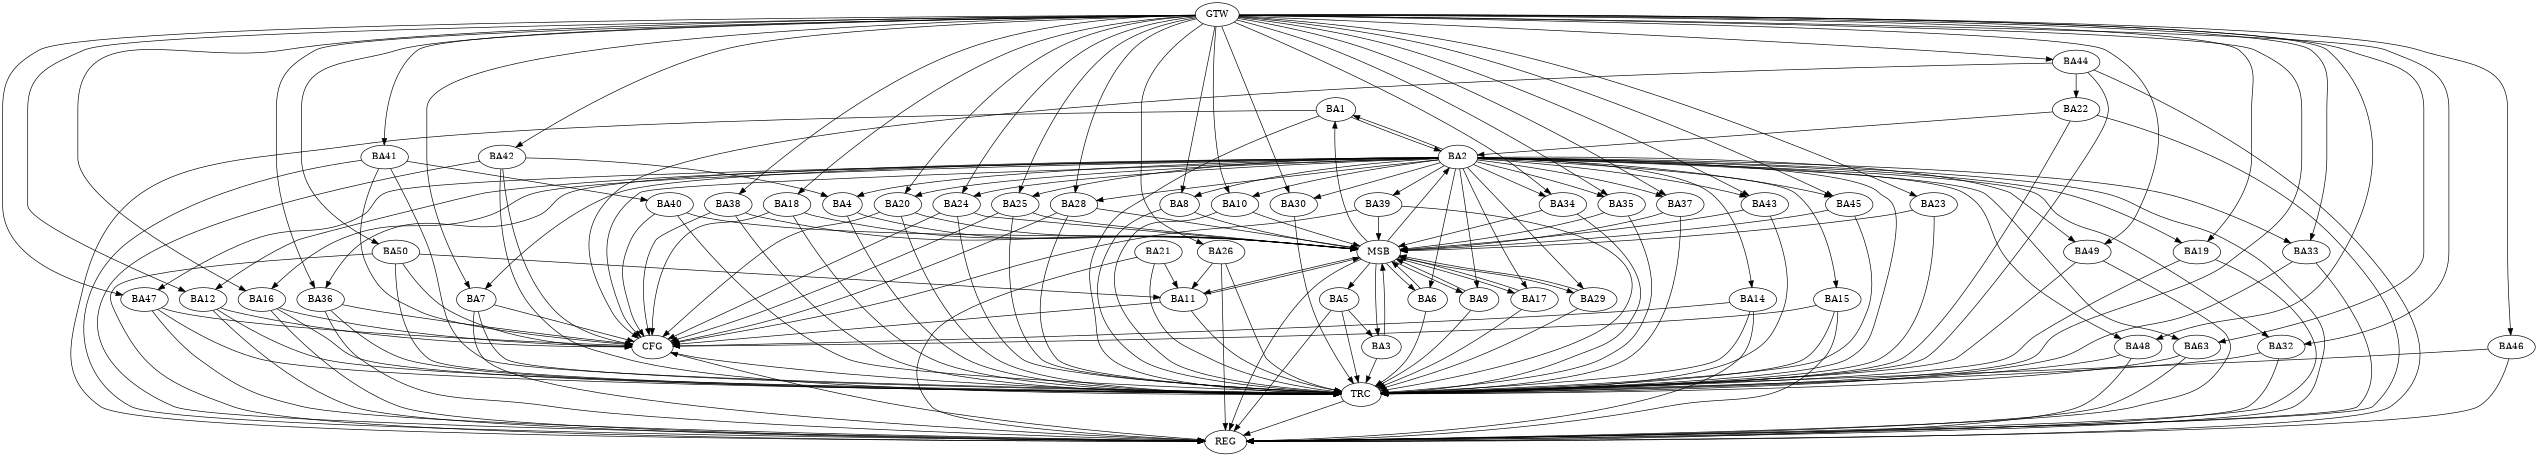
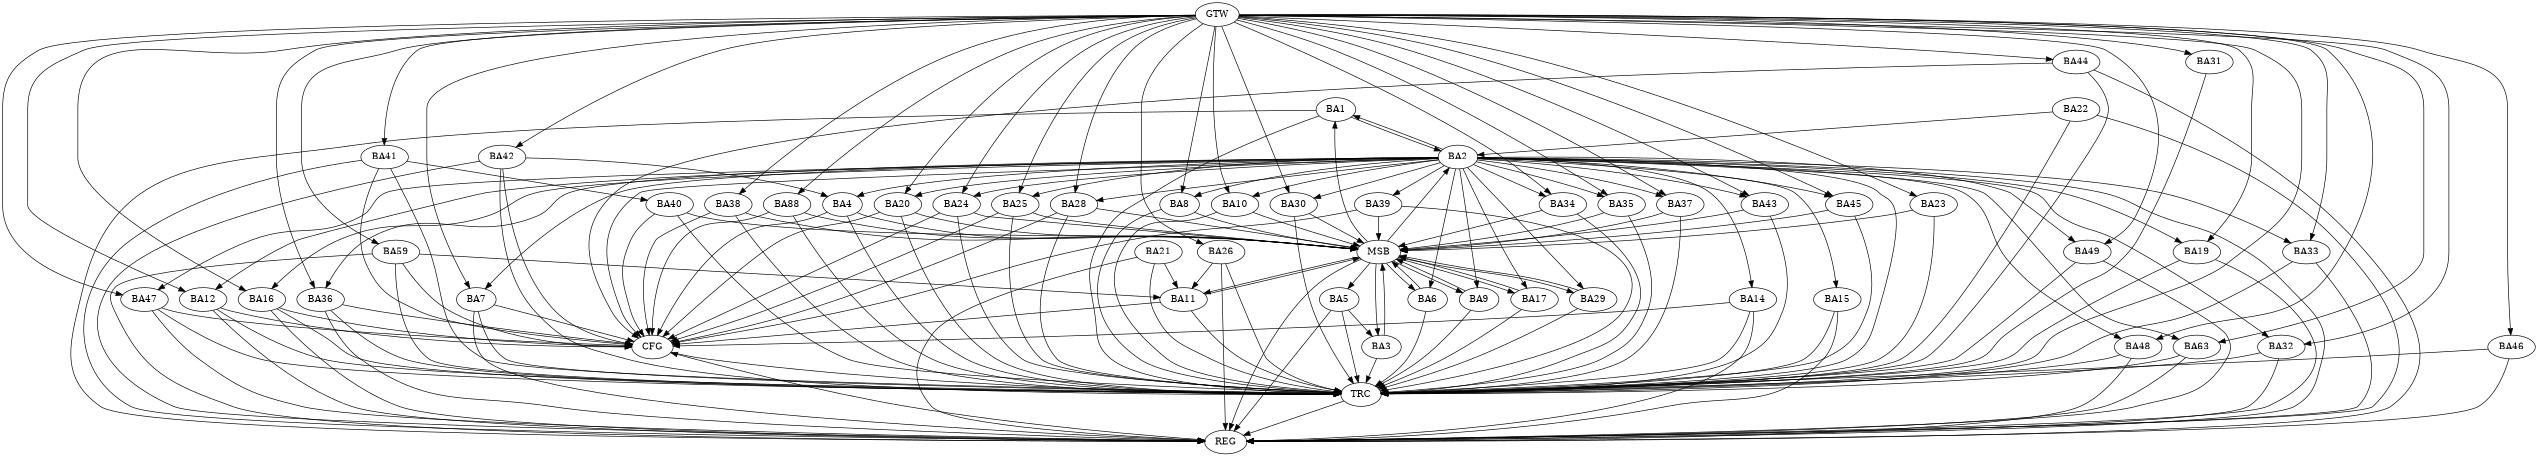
node "BA31": added
edge "BA44" -> "BA22": removed
node "BA18": label "BA18" -> "BA88"
edge "BA30" -> "MSB": added
node "BA50": label "BA50" -> "BA59"
edge "BA15" -> "CFG": now "BA4" -> "CFG"
